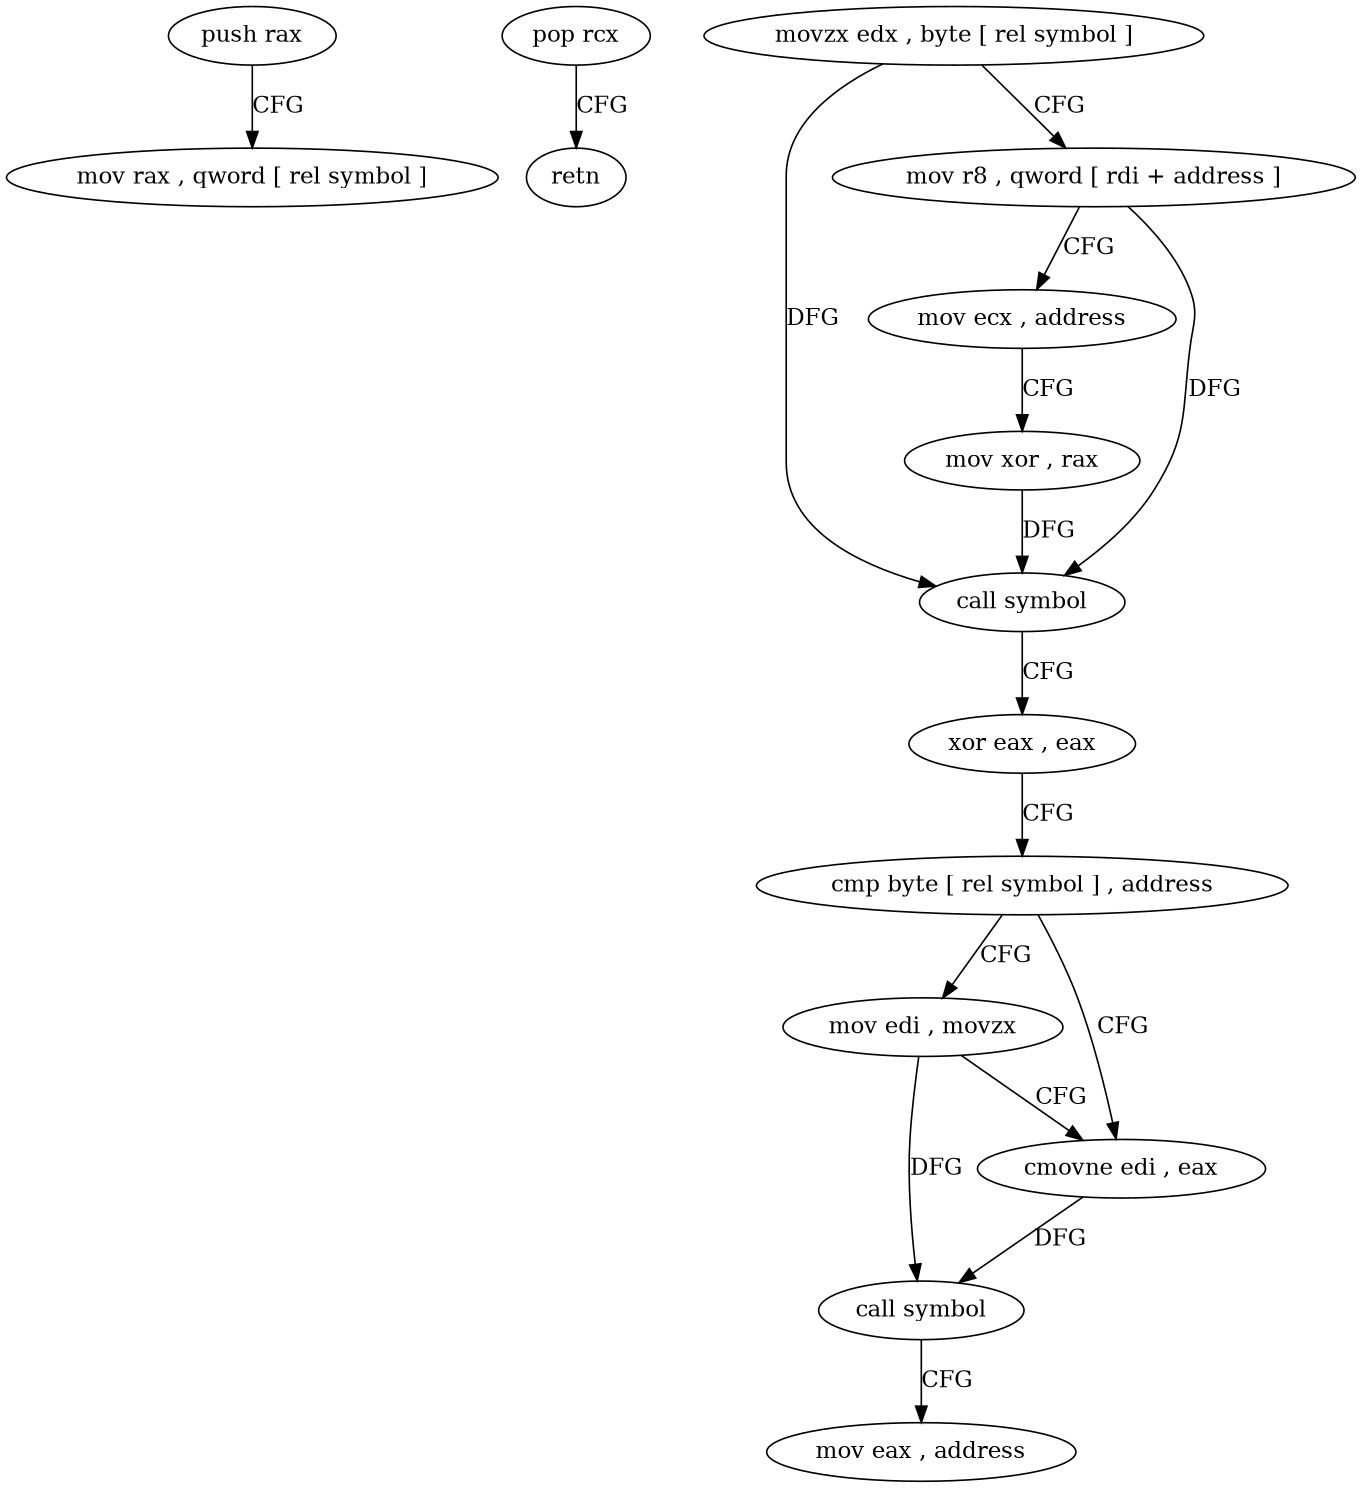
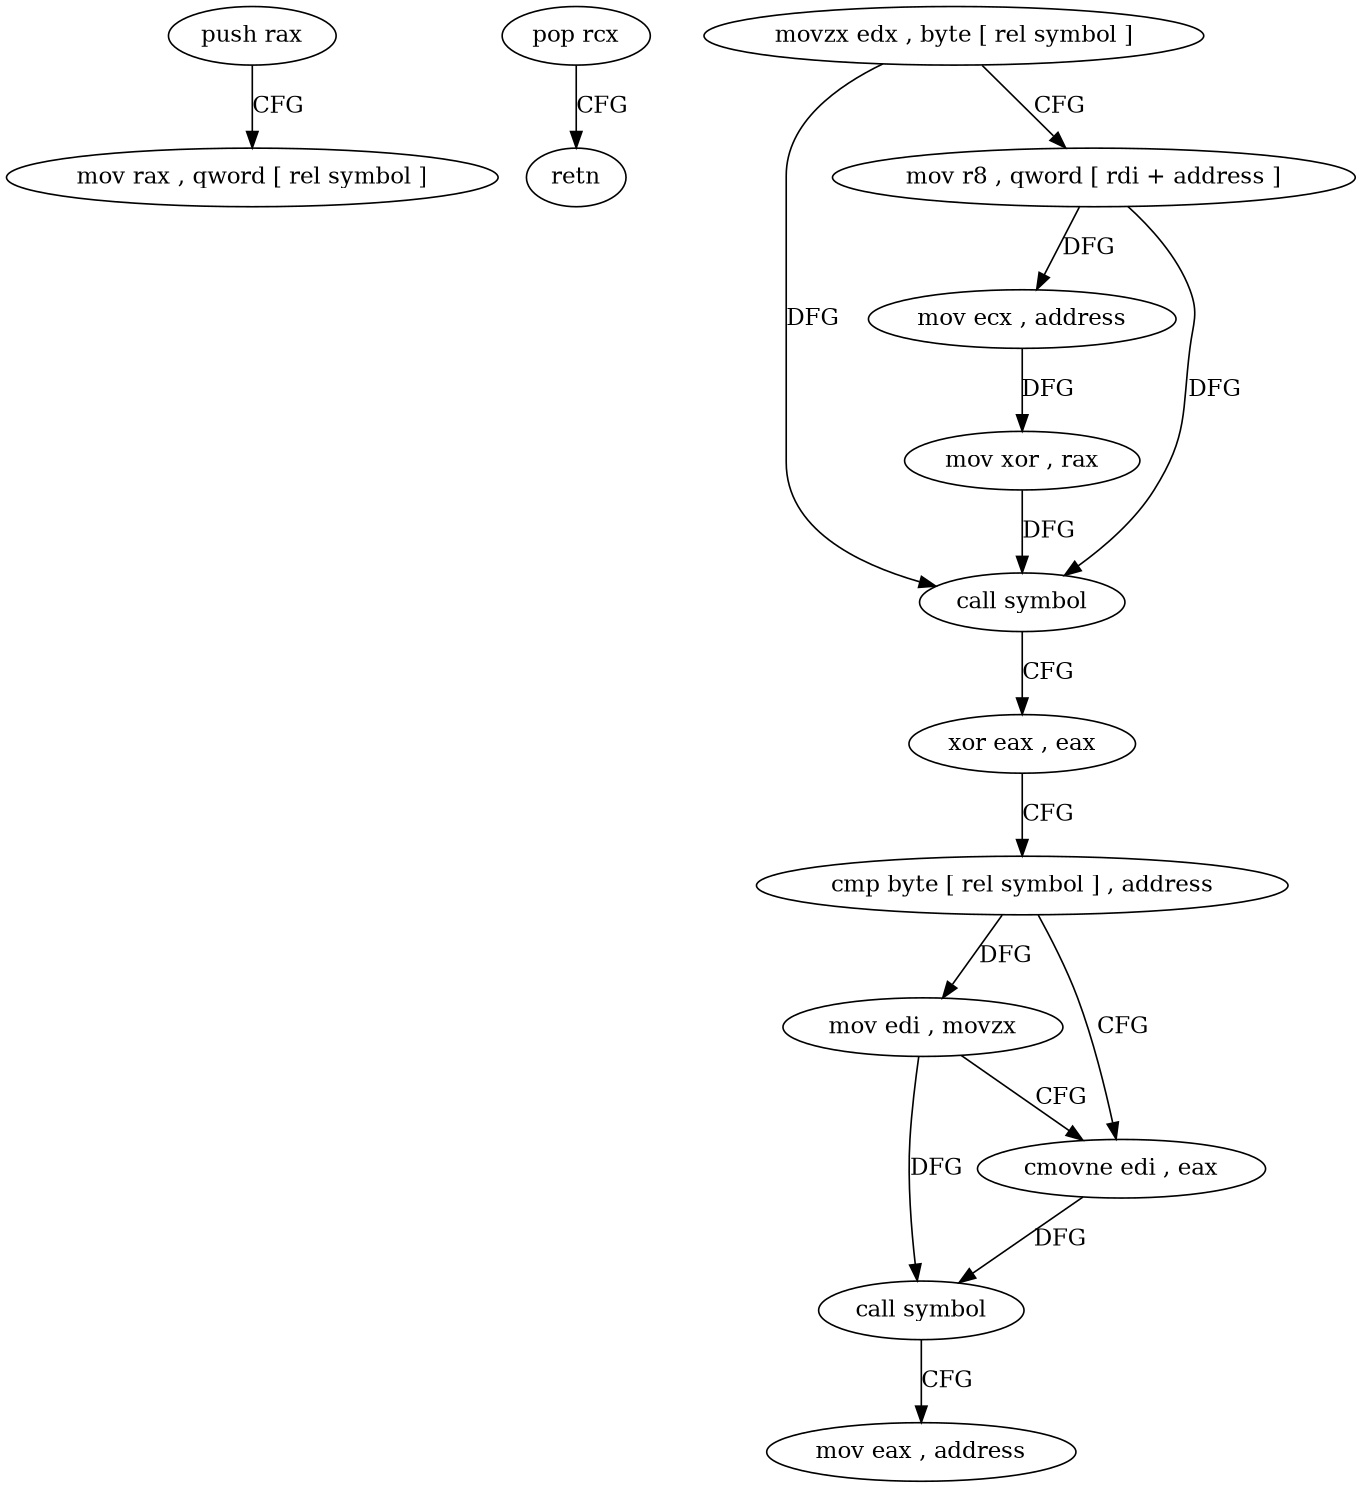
edge "mov r8 , qword [ rdi + address ]" -> "mov ecx , address": label "CFG" -> "DFG"
edge "mov ecx , address" -> "mov xor , rax": label "CFG" -> "DFG"
edge "cmp byte [ rel symbol ] , address" -> "mov edi , movzx": label "CFG" -> "DFG"
